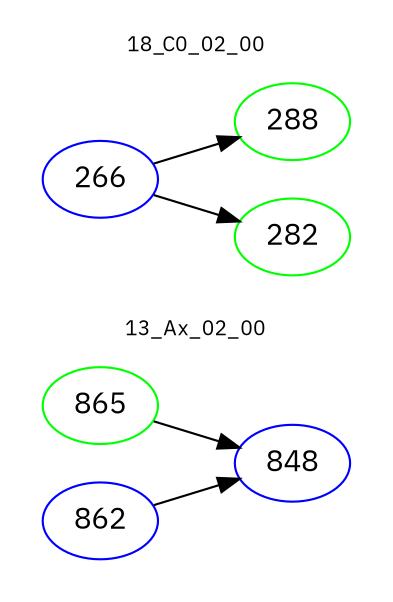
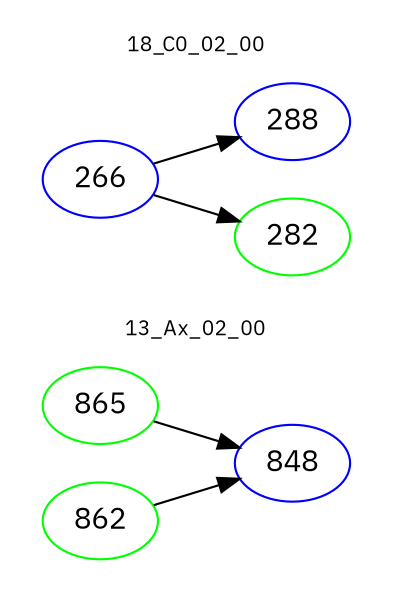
node "288": color green -> blue
node "862": color blue -> green
